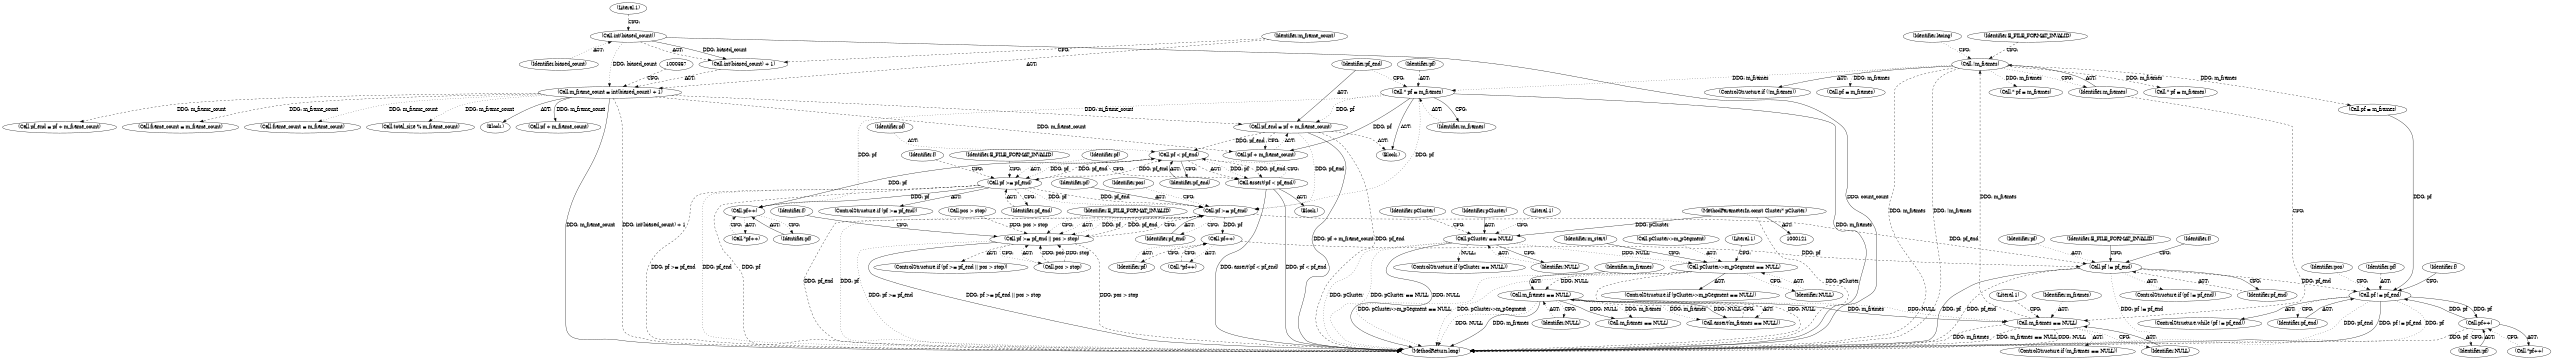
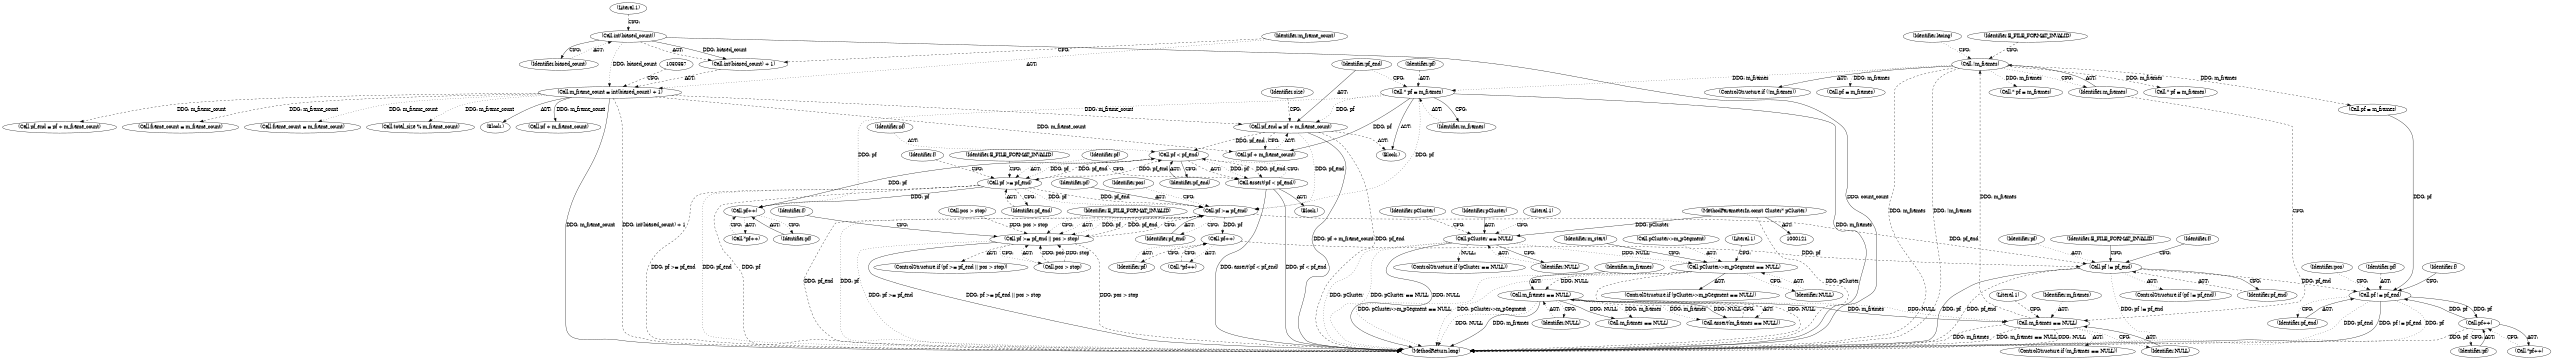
edge "(Call,int(biased_count))" -> "(Identifier,biased_count)": added, label "CFG:"
node "1000367": label "1000367" -> "1030367"
edge "(Identifier,m_frame_count)" -> "(Call,m_frame_count = int(biased_count) + 1)": style dashed -> dotted
node "(Identifier,size)": added
node "(ControlStructure,if (pf >= pf_end))": removed
node "(ControlStructure,while (pf != pf_end))": removed
